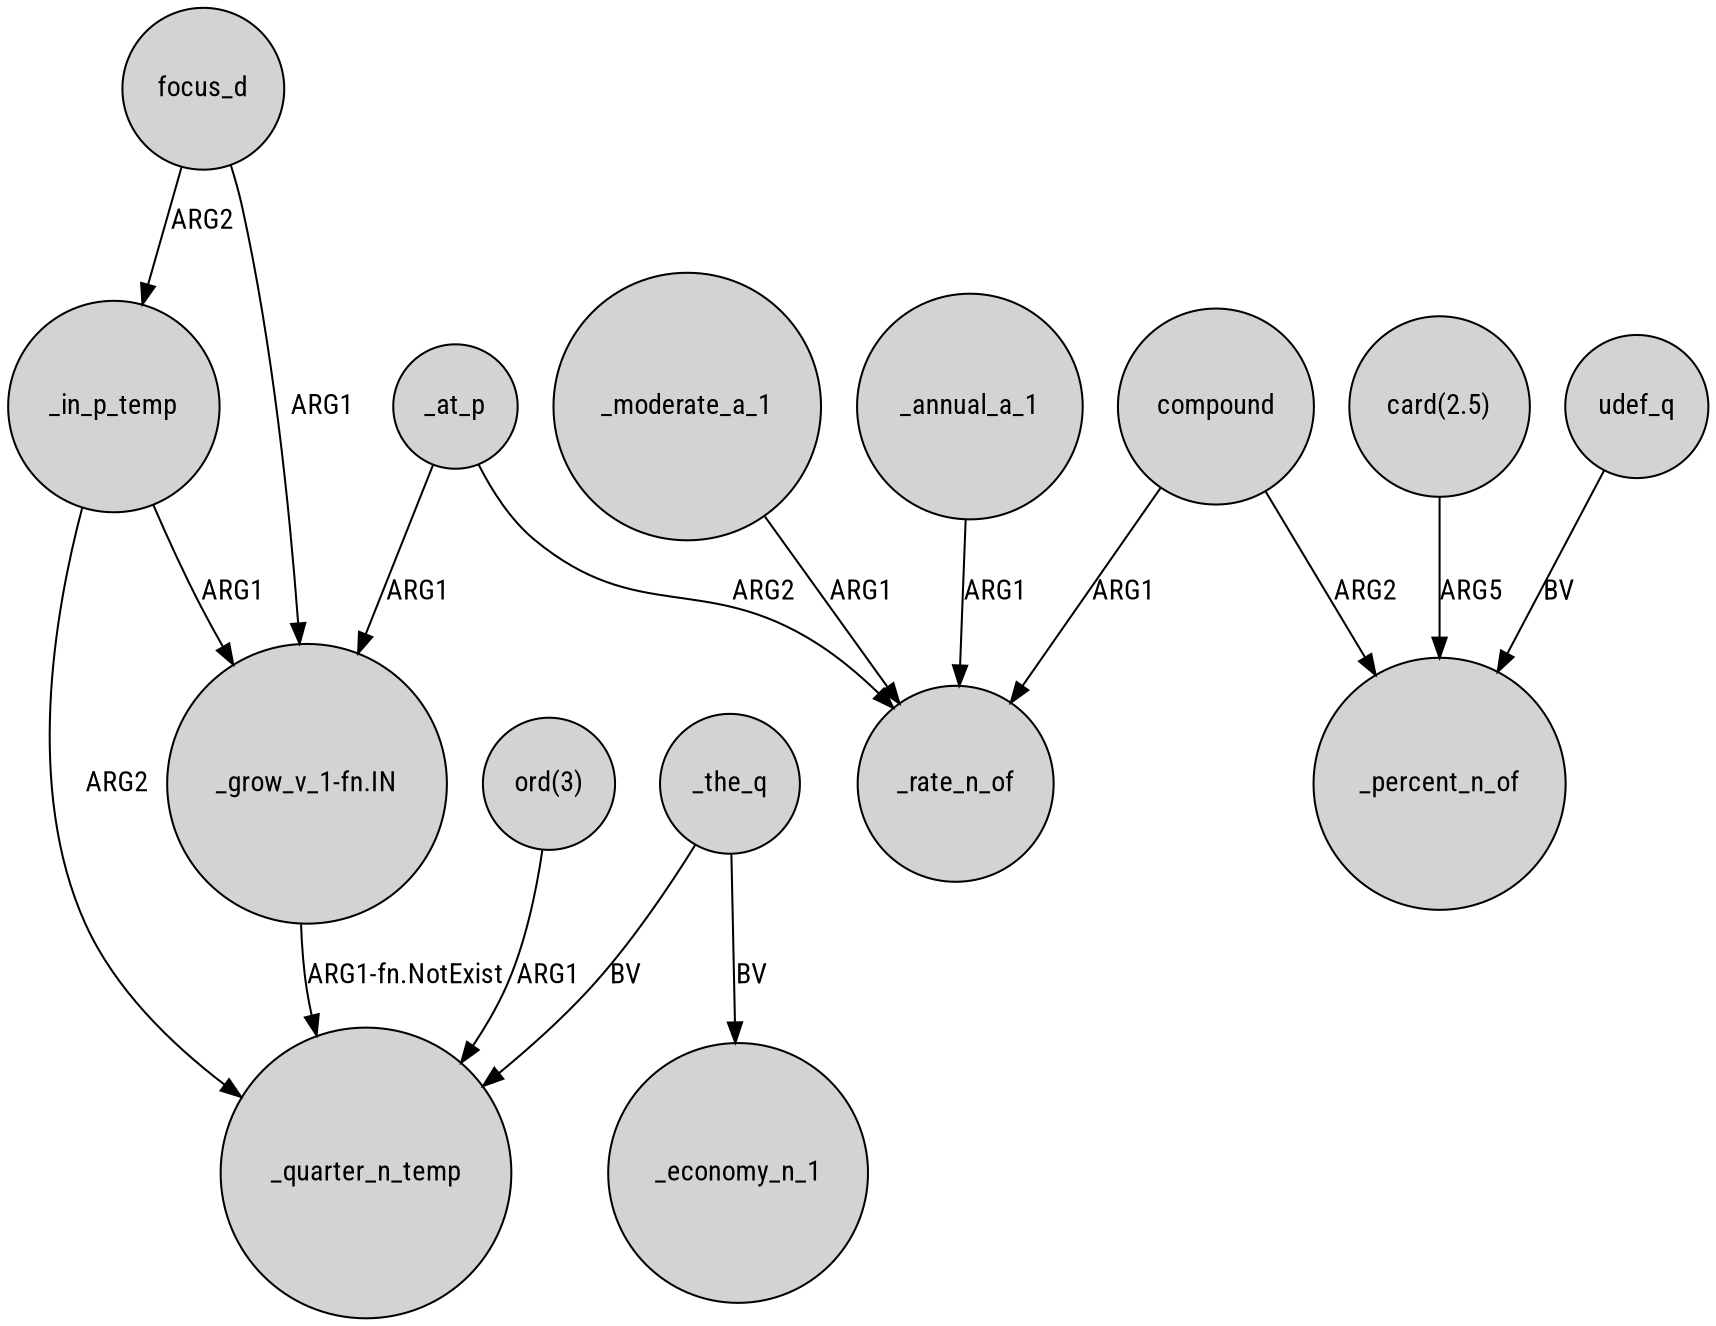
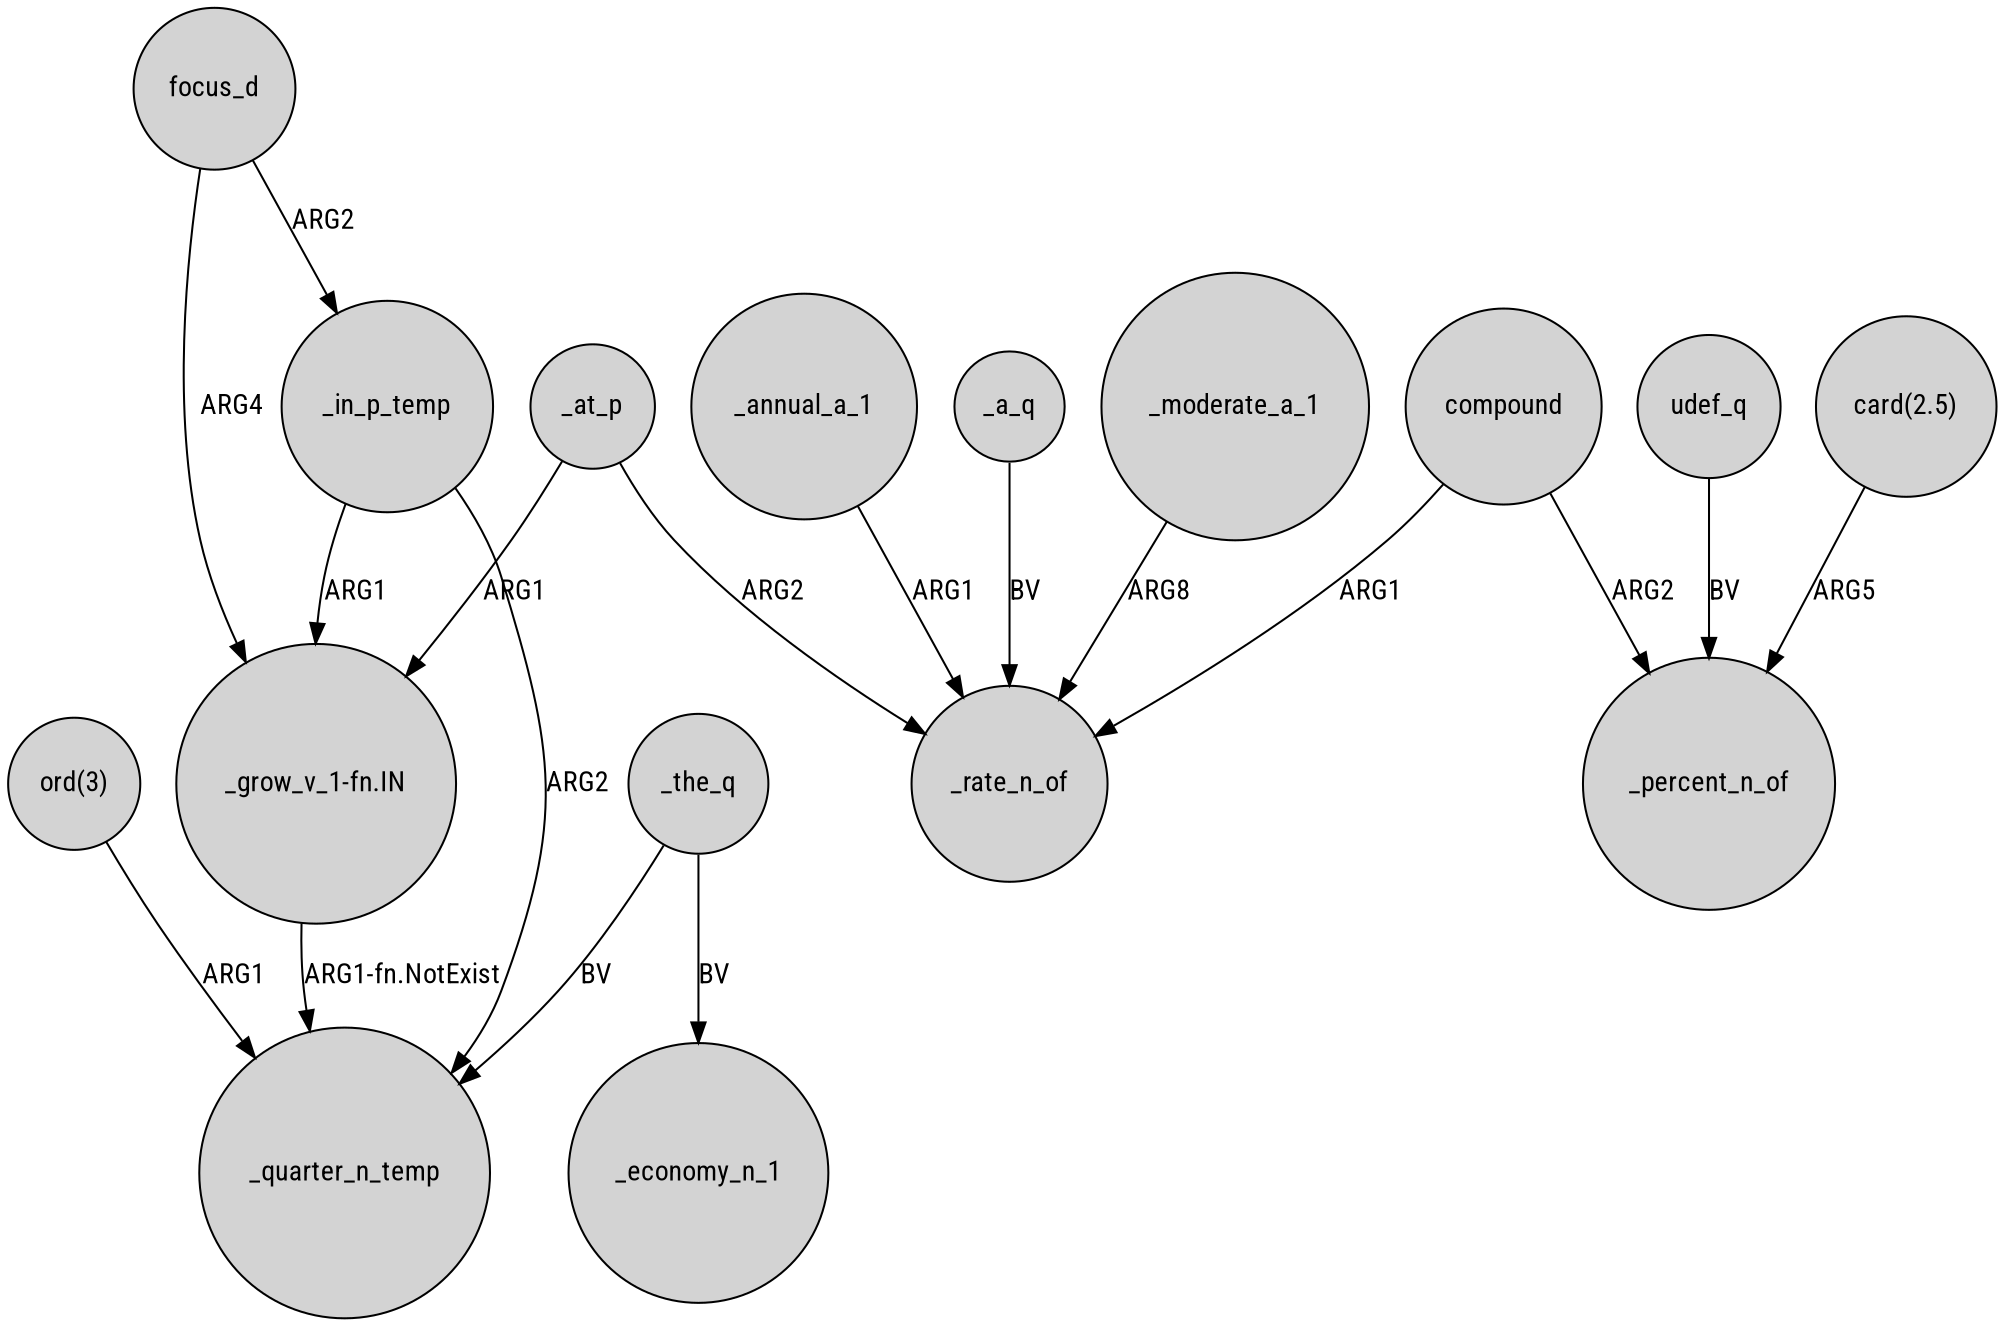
edge "focus_d" -> "_grow_v_1-fn.IN": label "ARG1" -> "ARG4"
node "_a_q": added
edge "_moderate_a_1" -> "_rate_n_of": label "ARG1" -> "ARG8"
